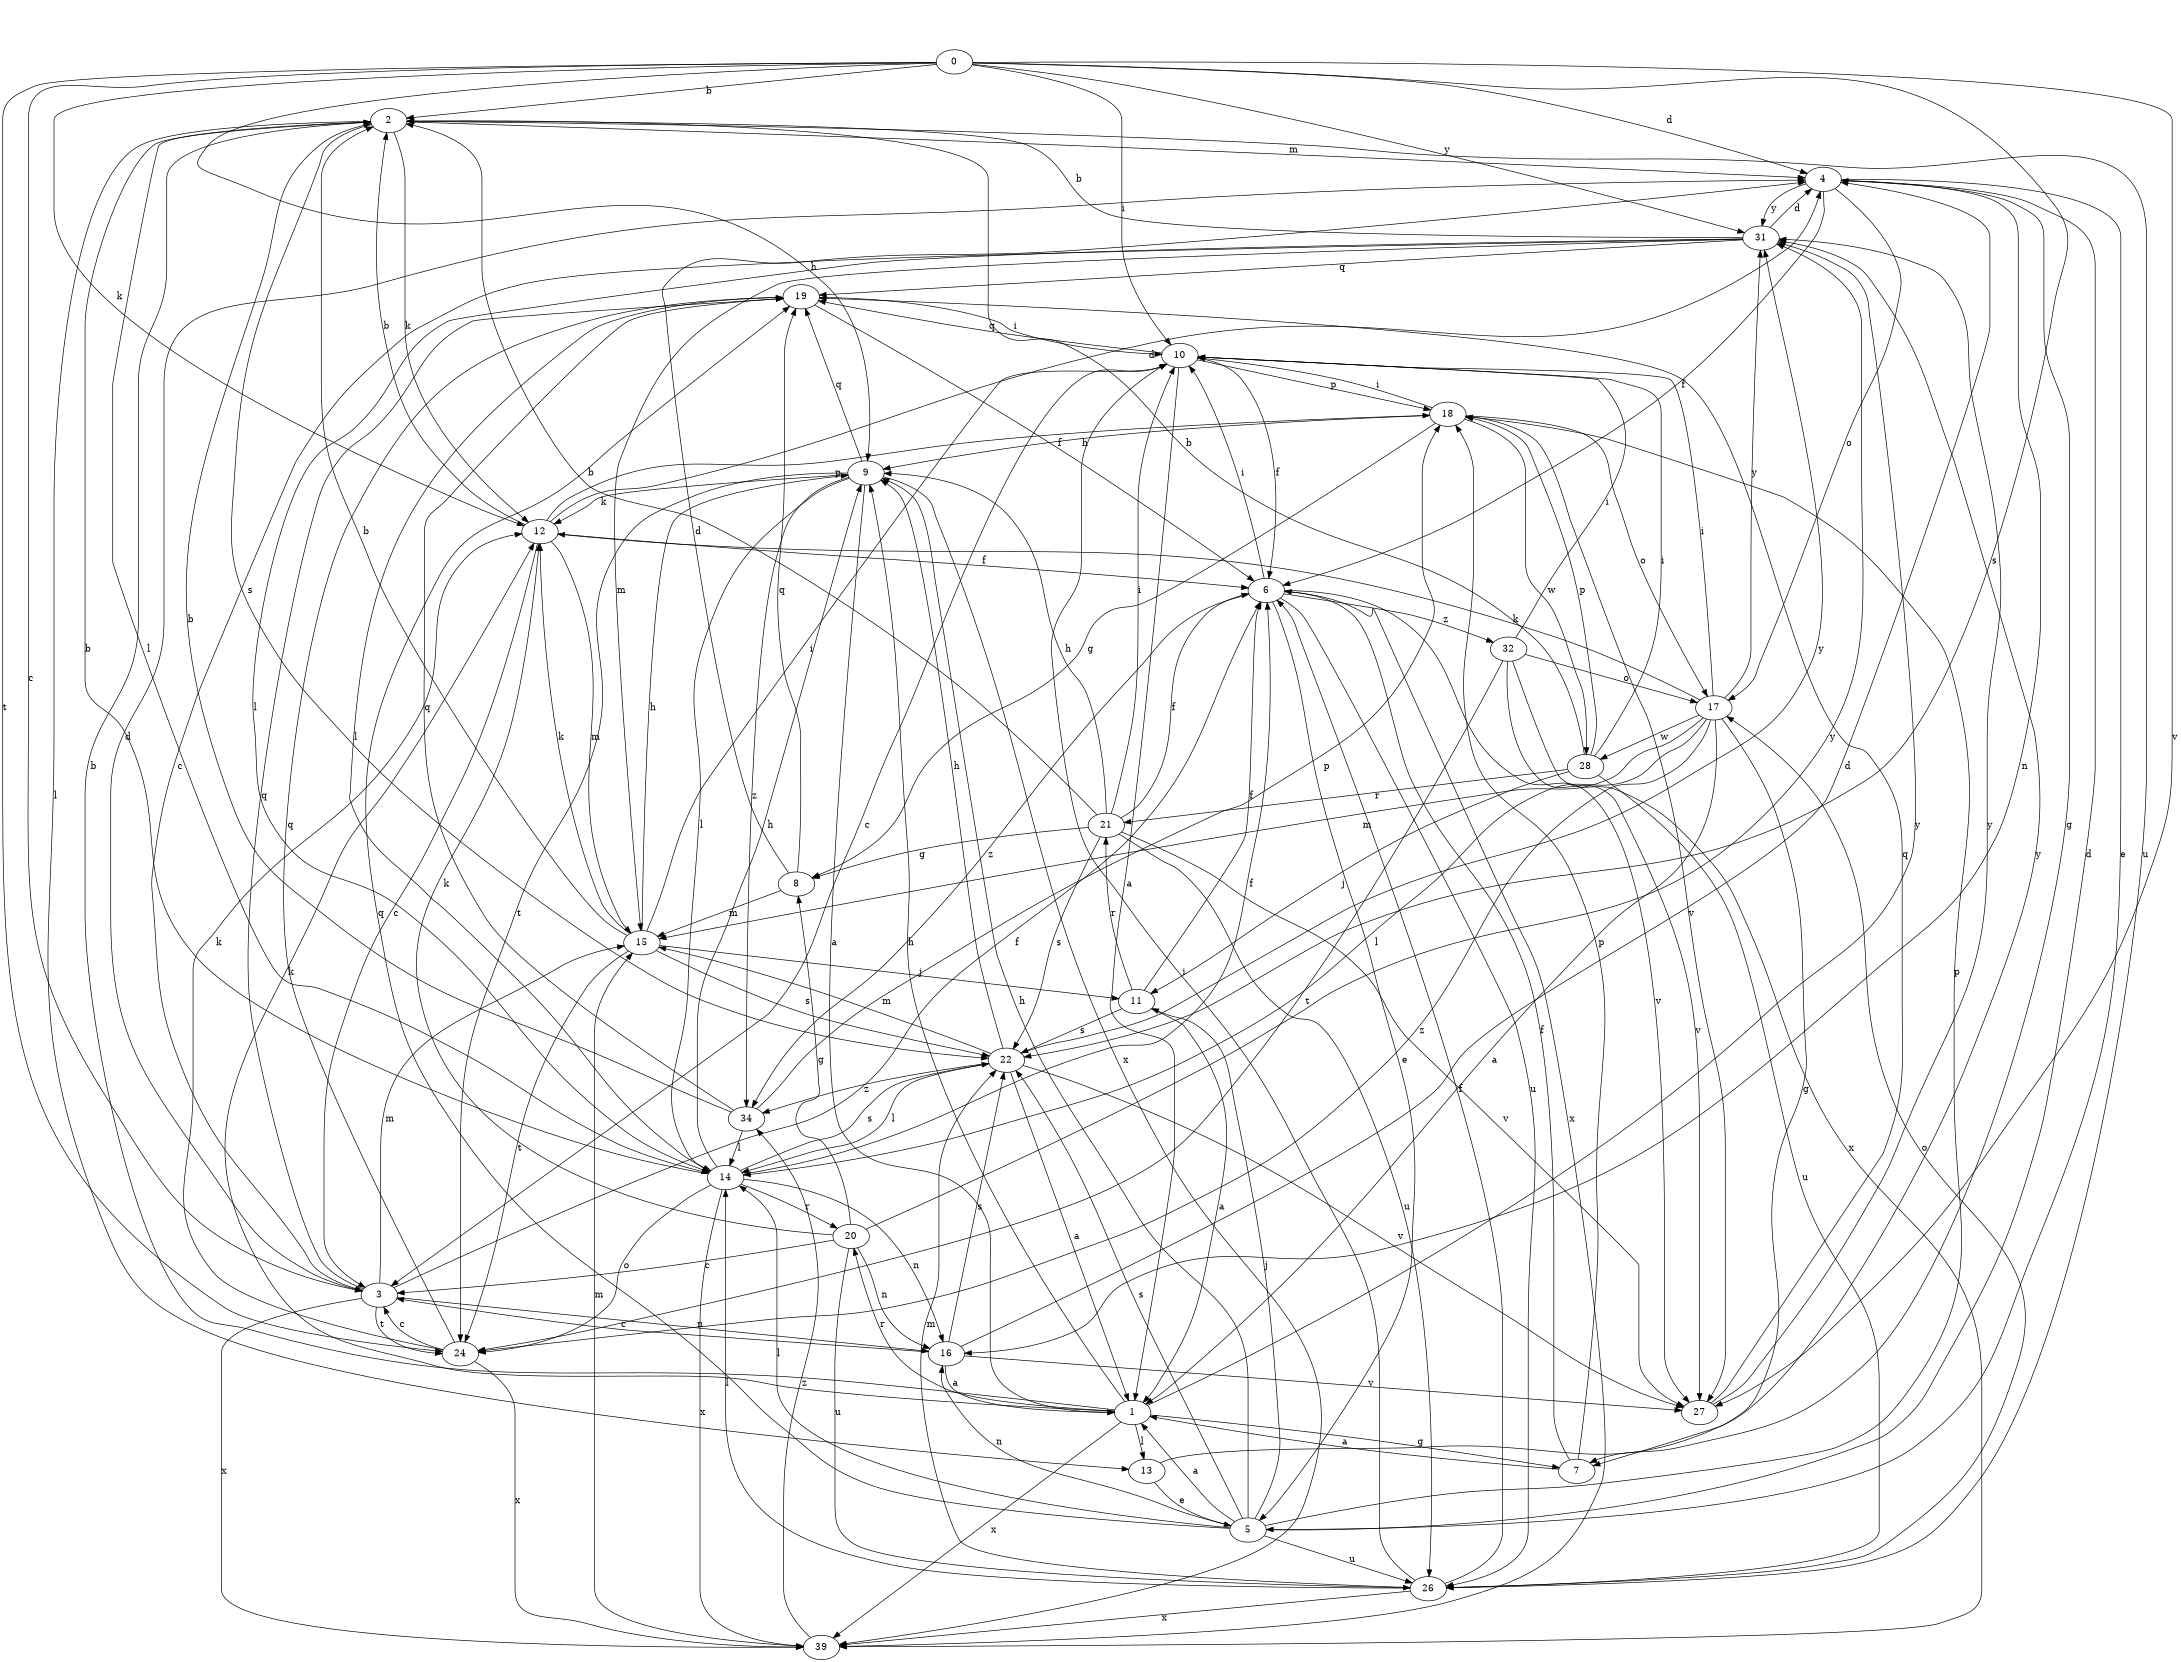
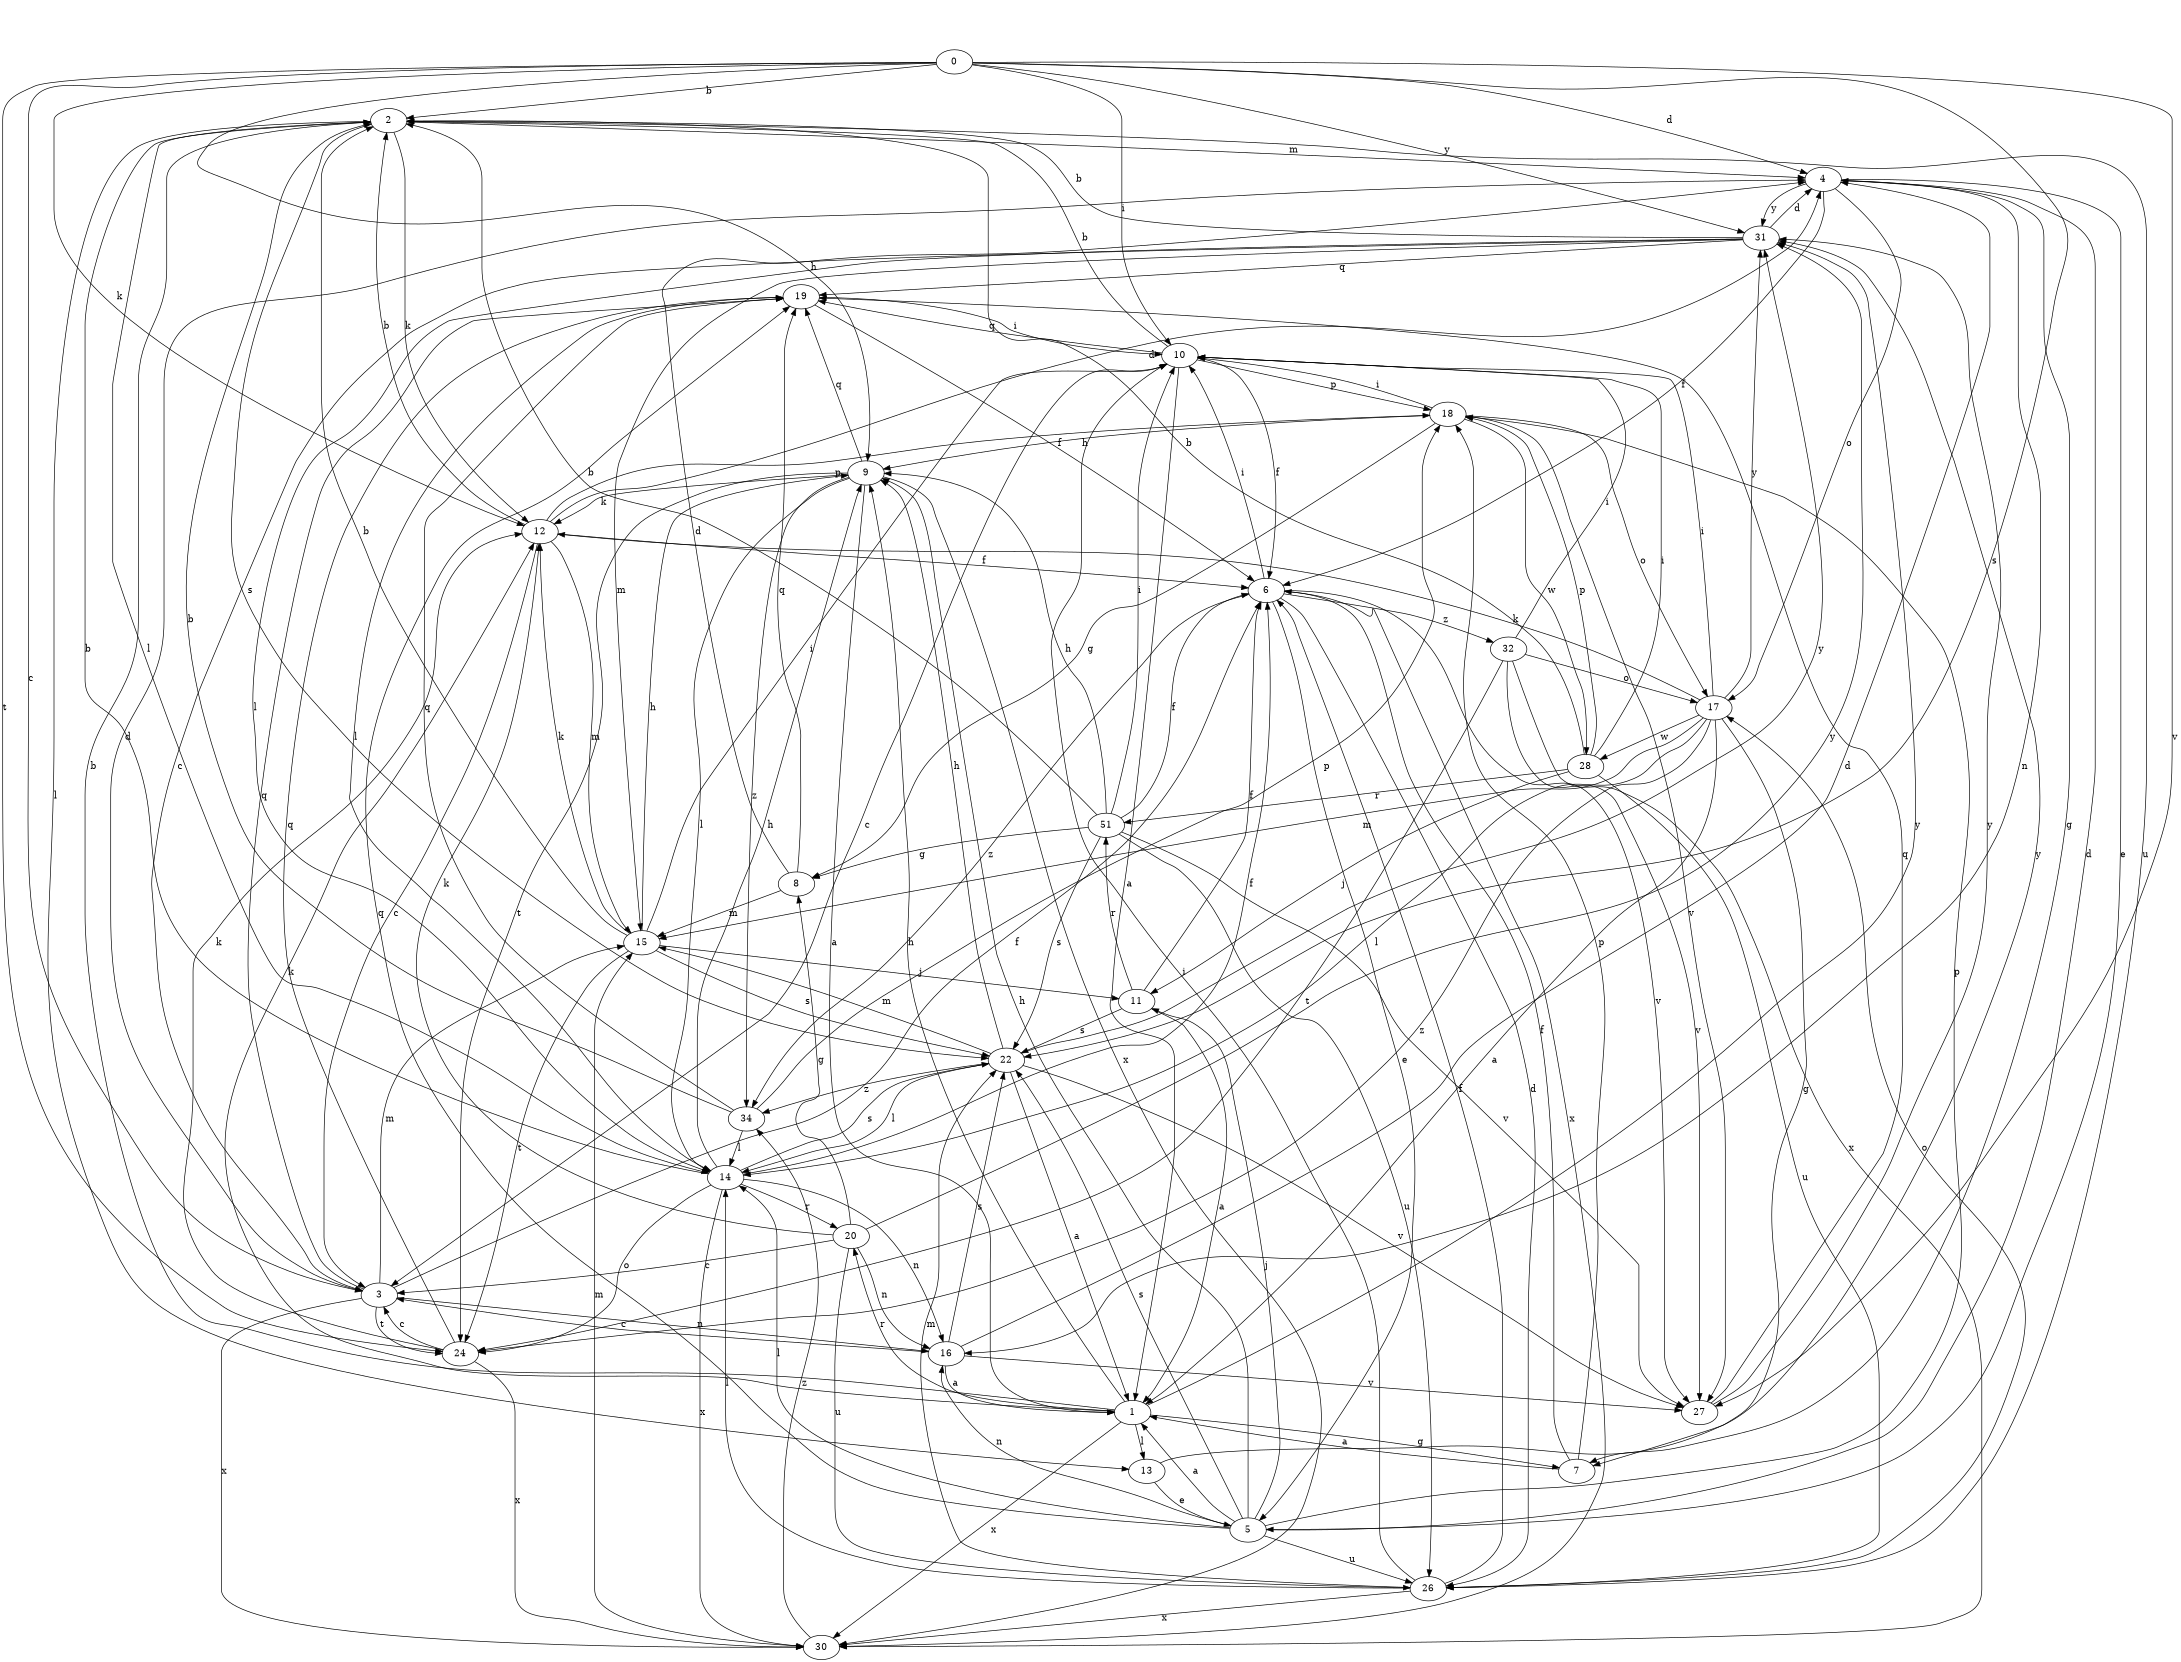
edge "10" -> "2": added, label "b"
node "21": label "21" -> "51"
edge "6" -> "26": label "u" -> "d"
node "39": label "39" -> "30"
